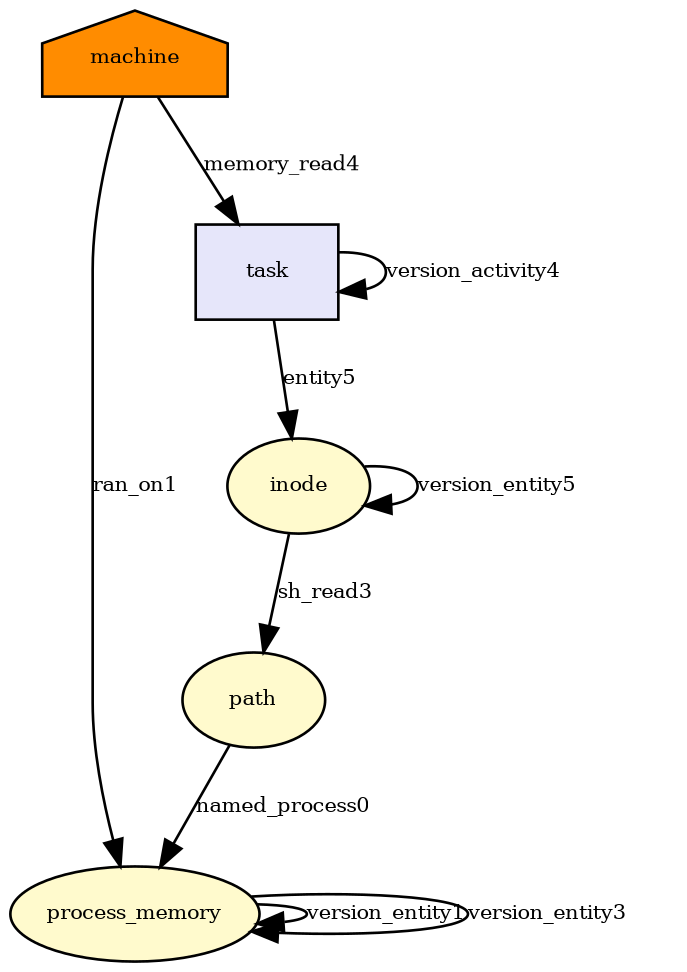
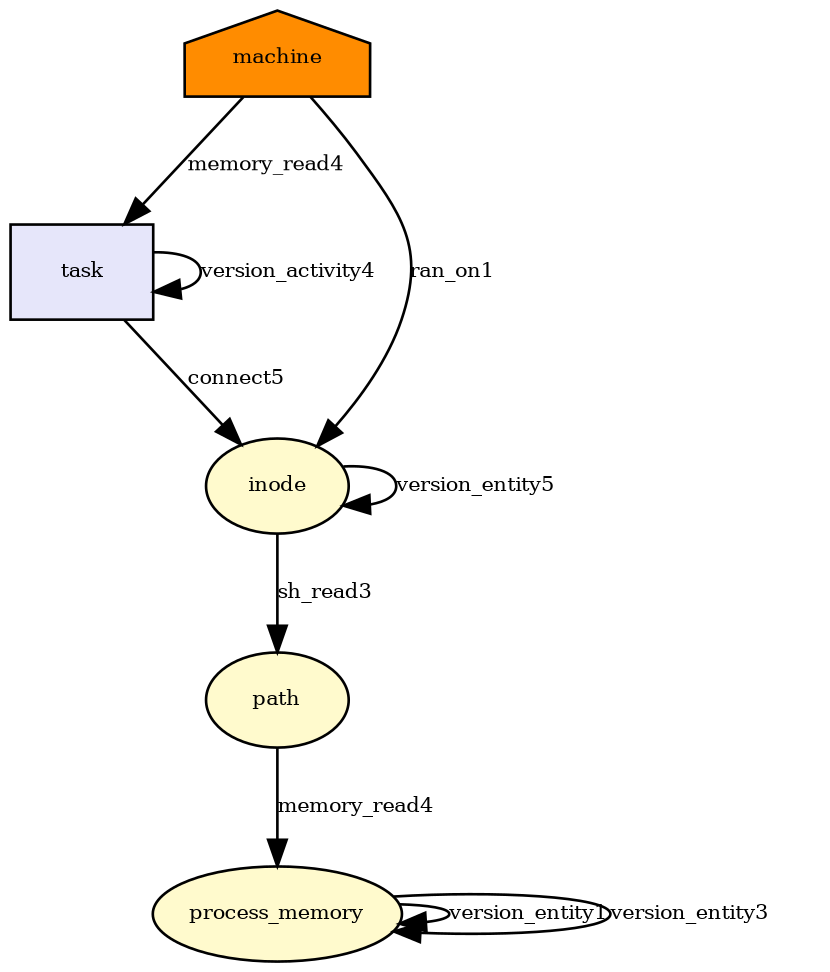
edge "task" -> "inode": label "entity5" -> "connect5"
edge "machine" -> "process_memory": now "machine" -> "inode"
edge "path" -> "process_memory": label "named_process0" -> "memory_read4"
